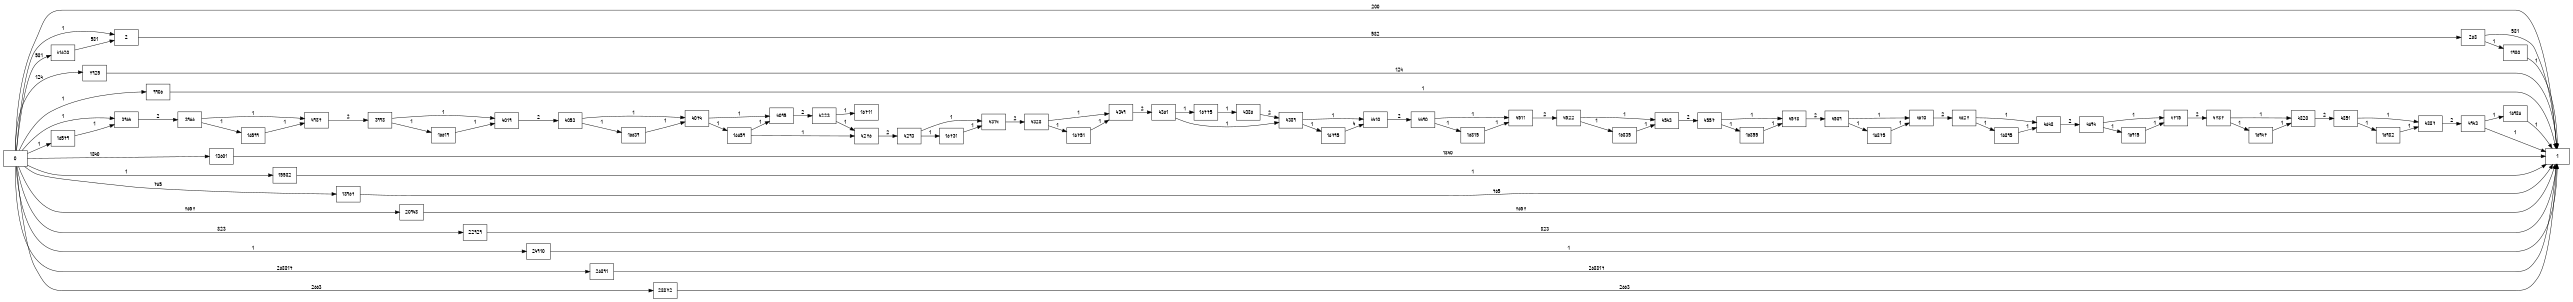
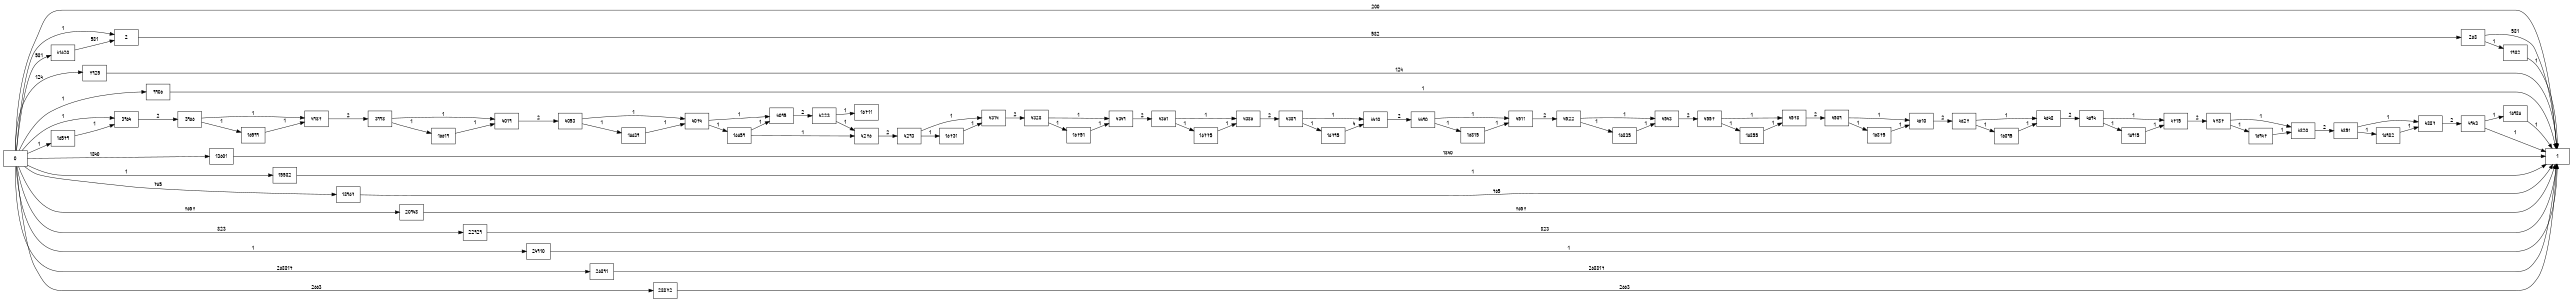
node "1980": label "1980" -> "1982"
edge "4361" -> "4389": now "4361" -> "4386"
